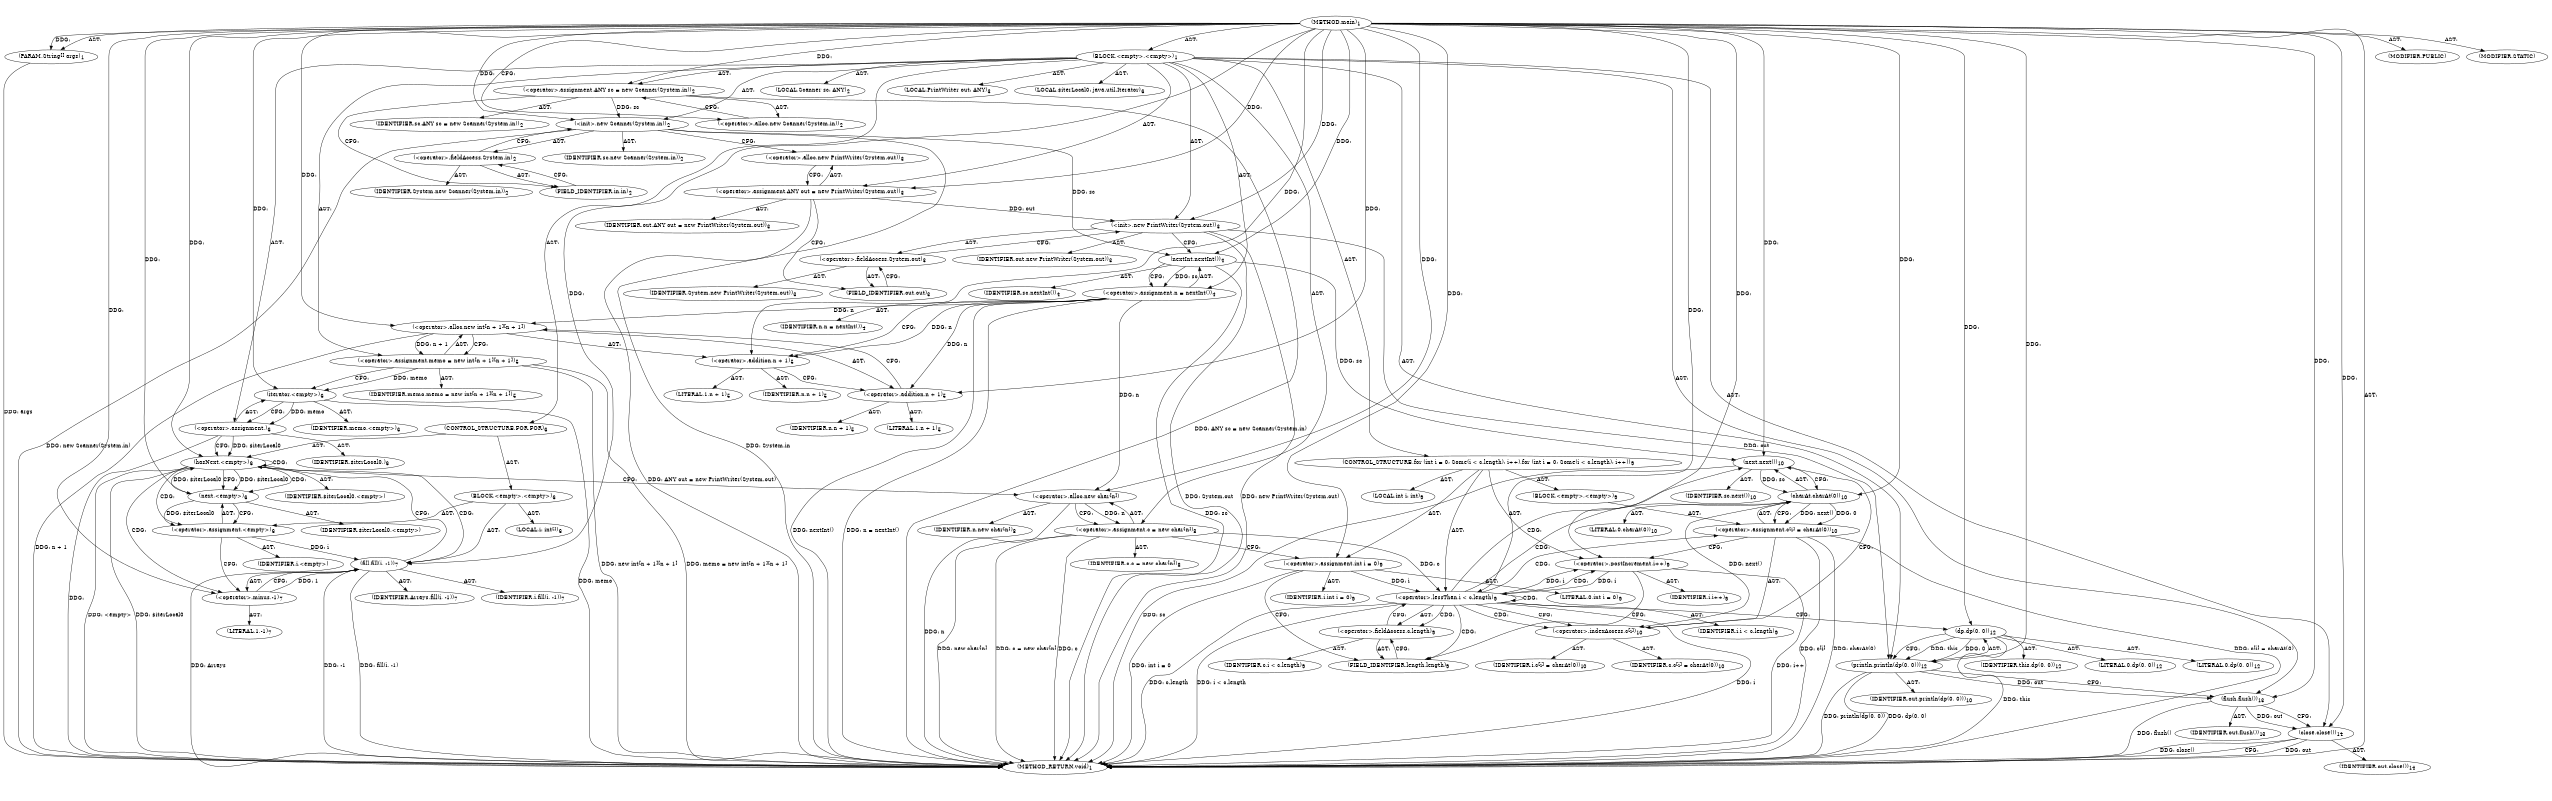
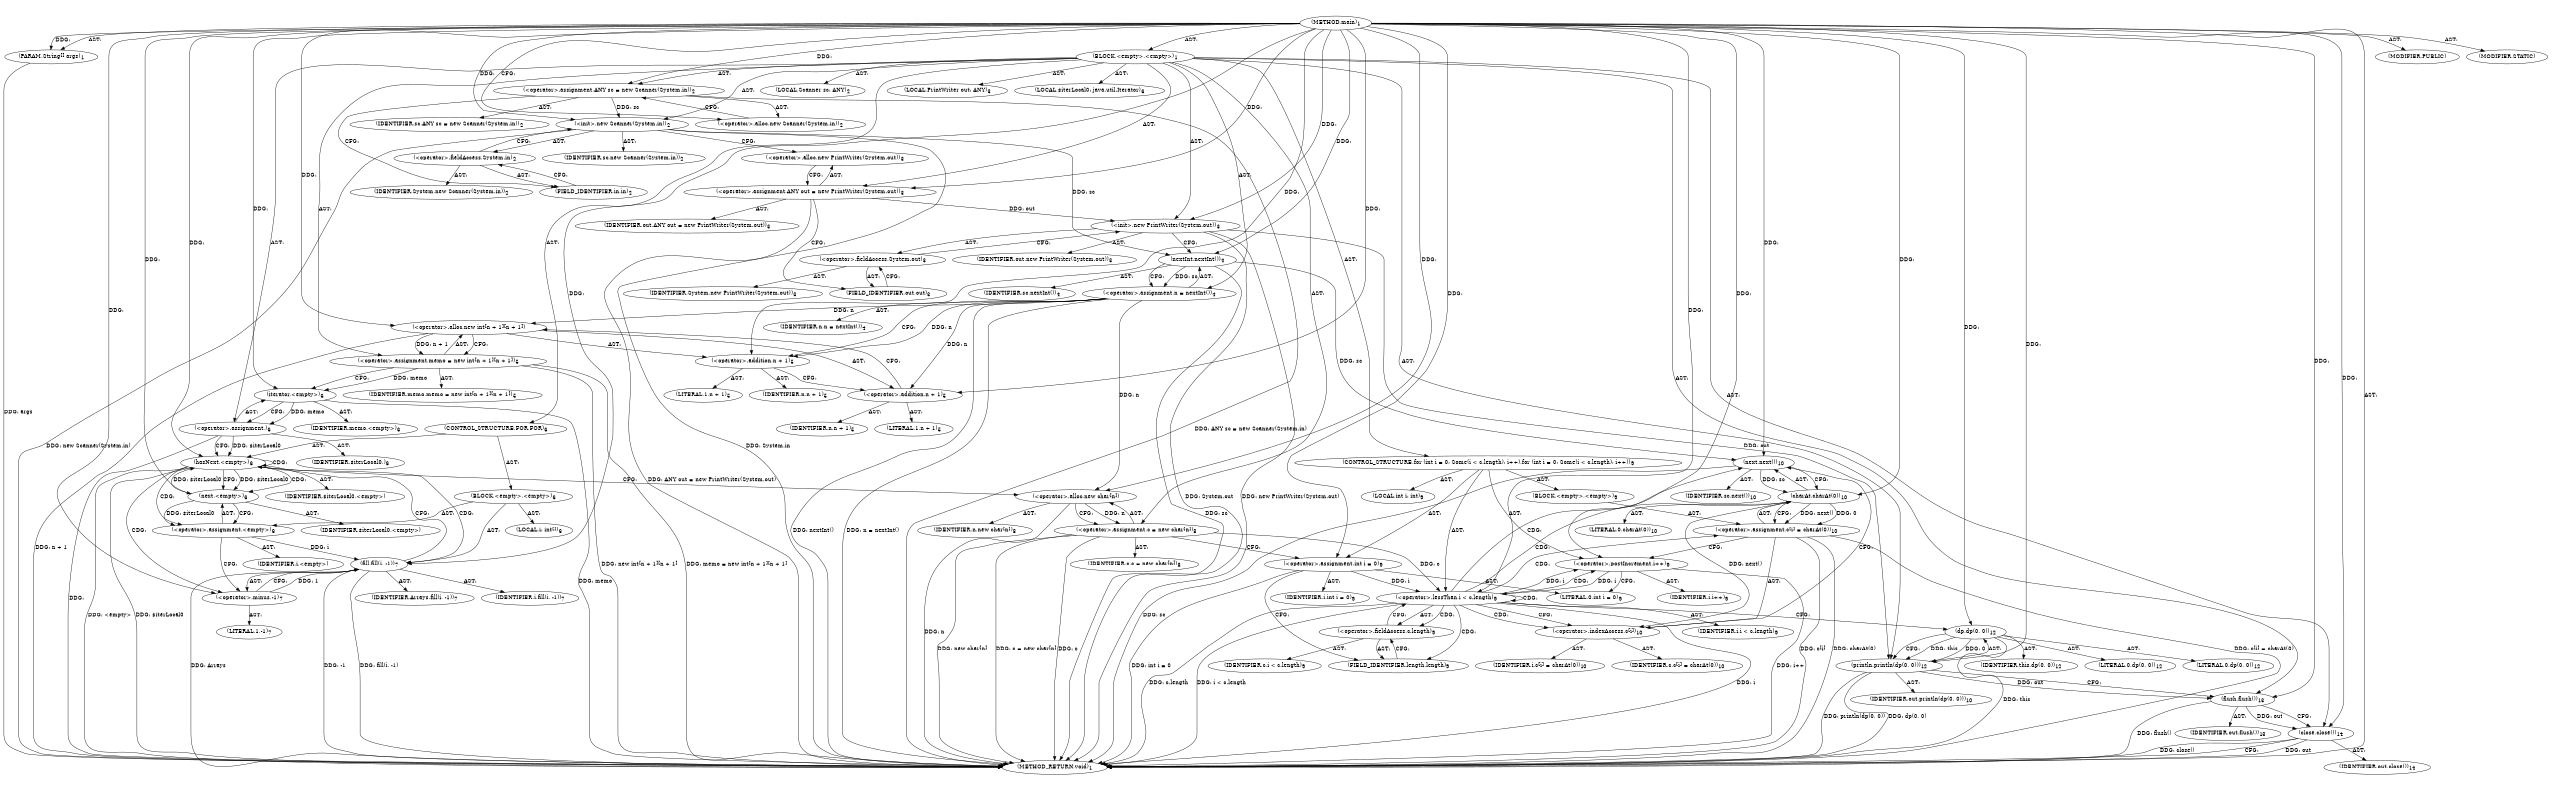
edge "(<operator>.postIncrement,i++)" -> "(FIELD_IDENTIFIER,length,length)": now "(<operator>.postIncrement,i++)" -> "(LITERAL,0,int i = 0)"
